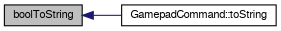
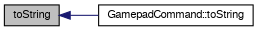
node "boolToString": label "boolToString" -> "toString"
